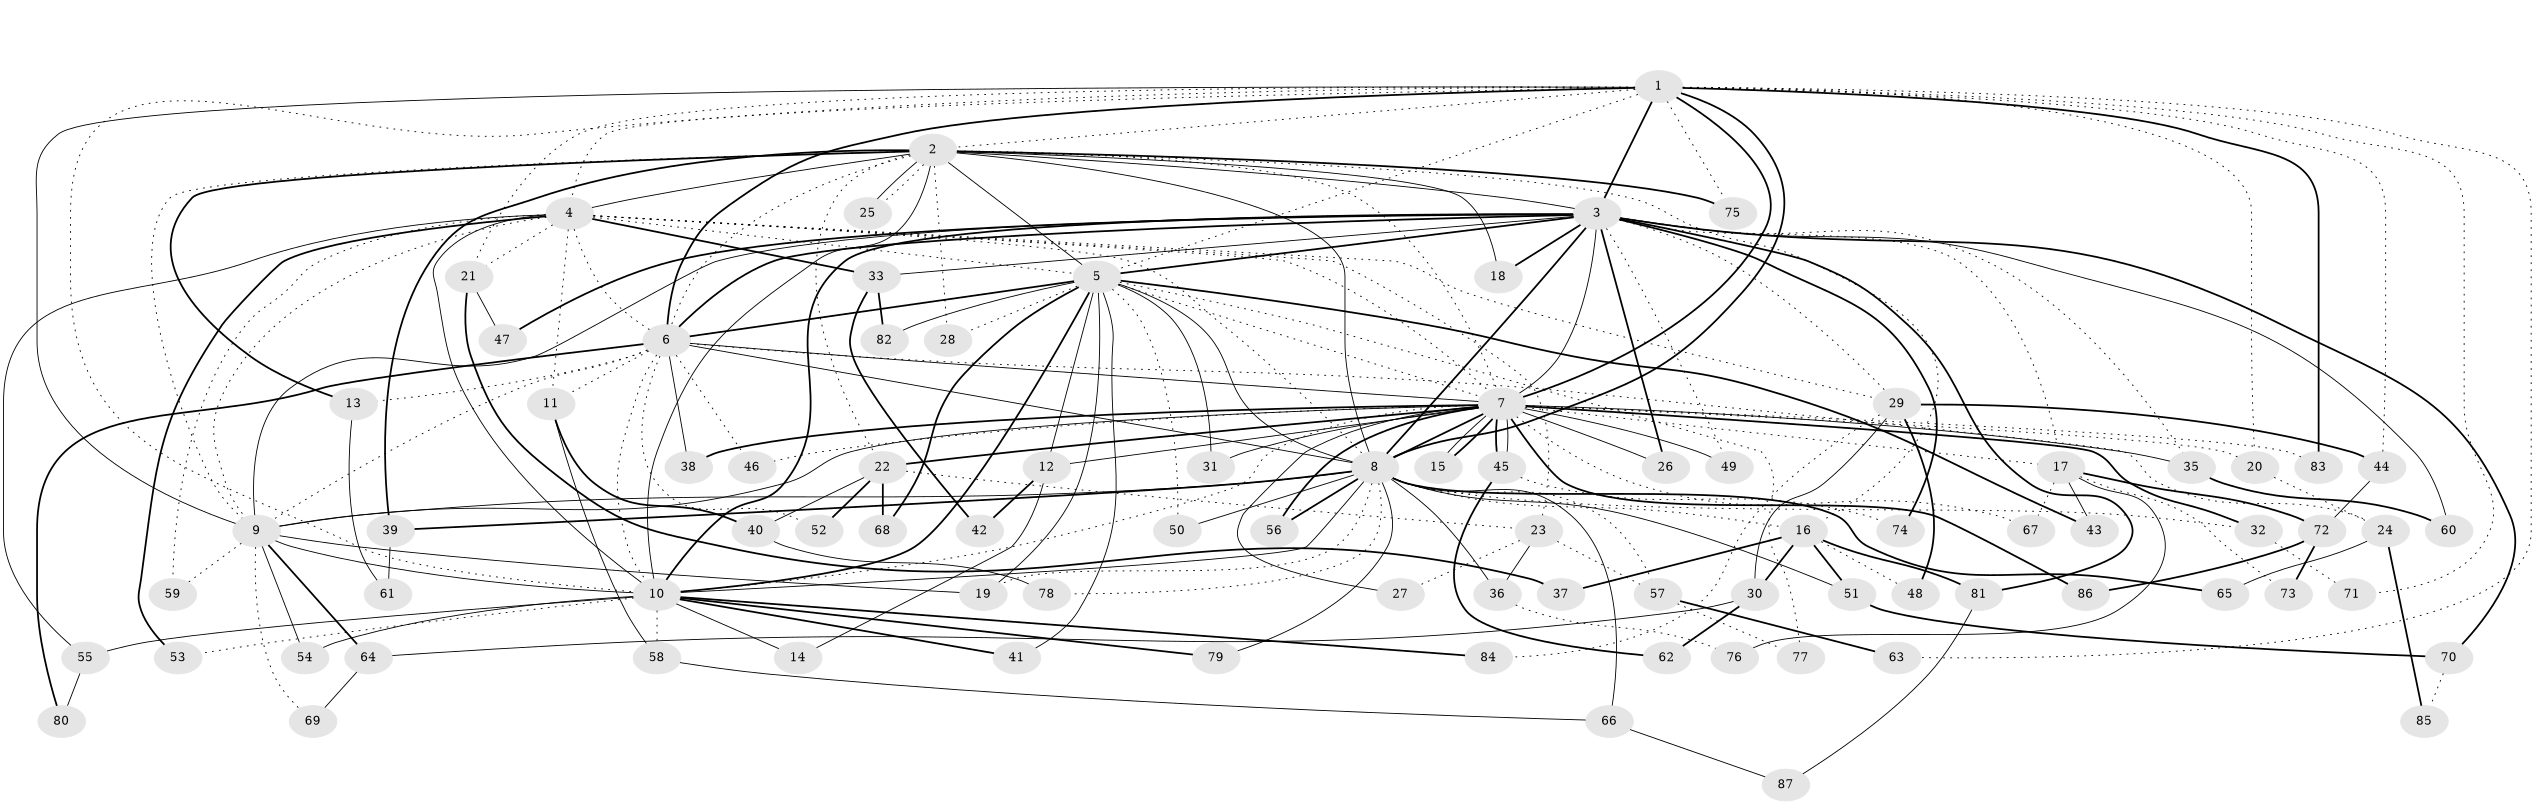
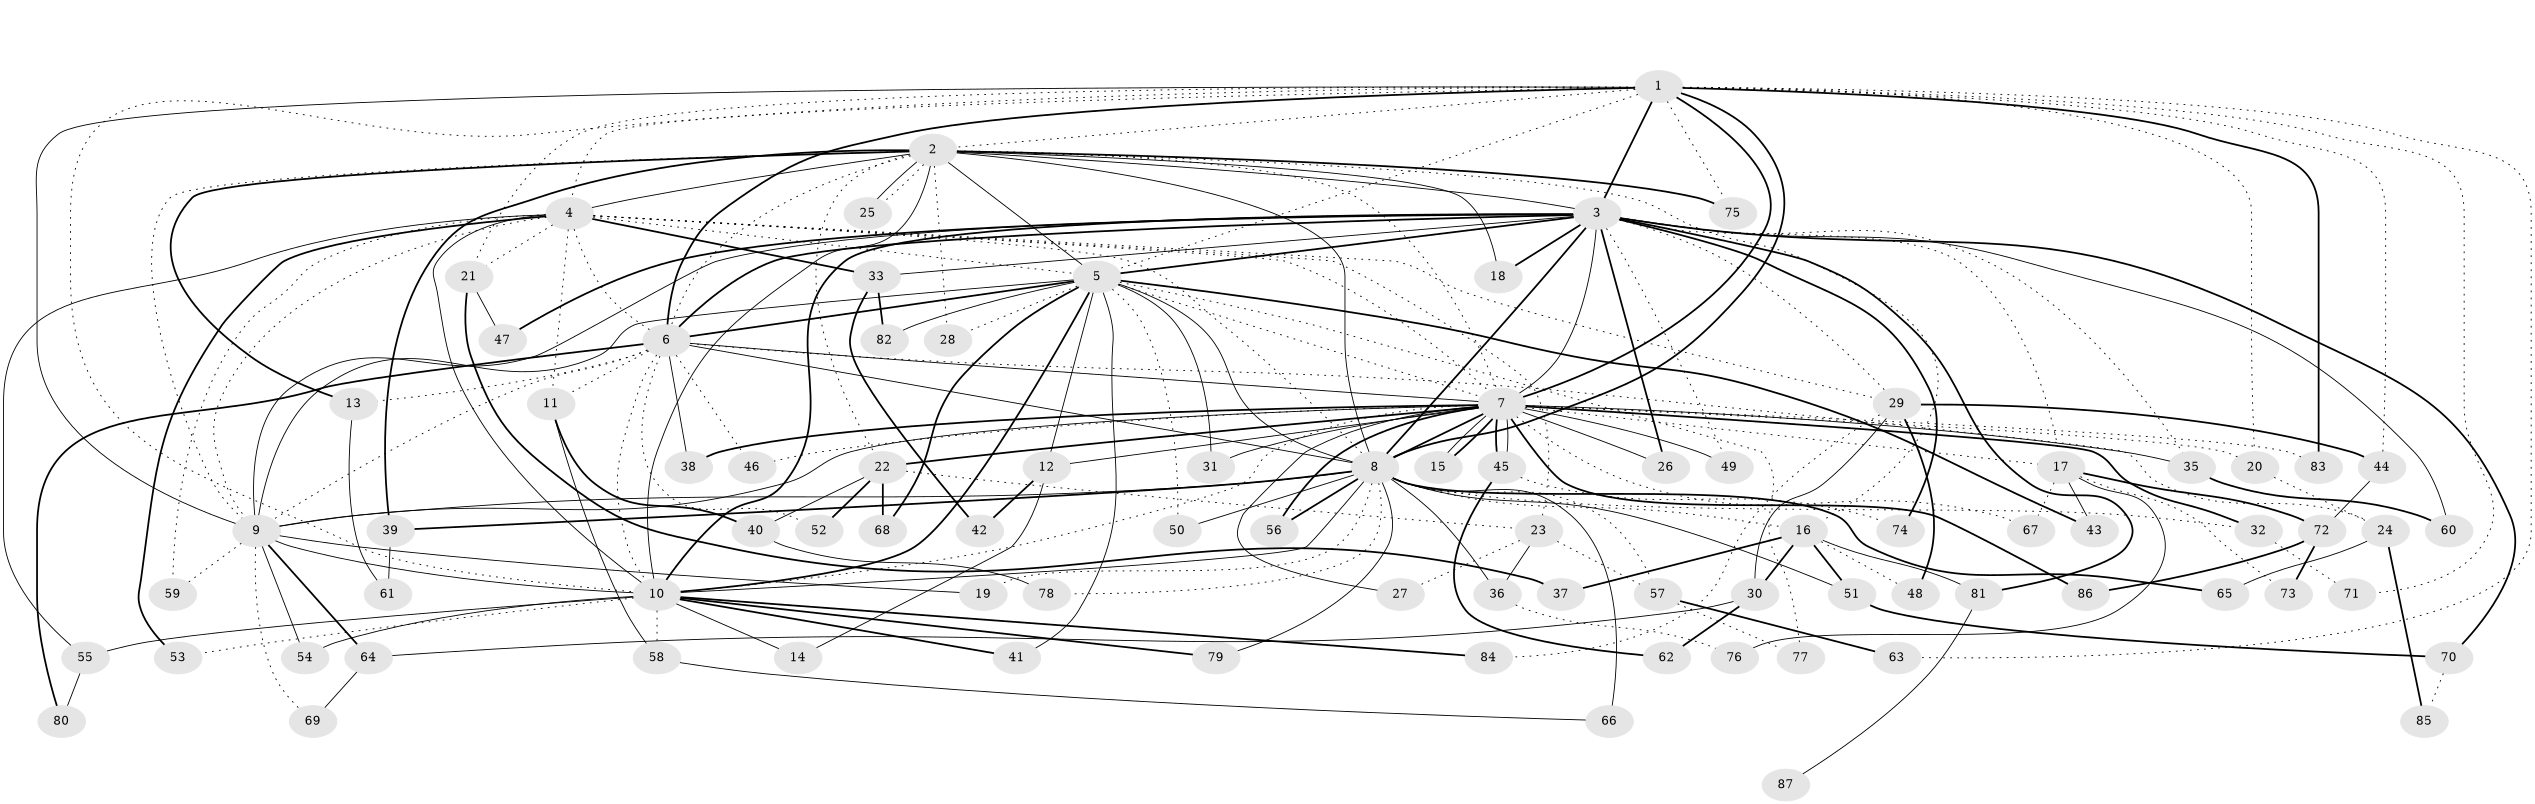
edge "5" -- "19": now "5" -- "9"
edge "16" -- "81": style bold -> solid
edge "66" -- "87": removed
